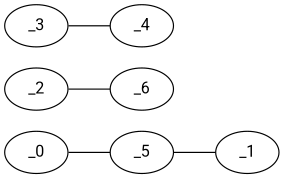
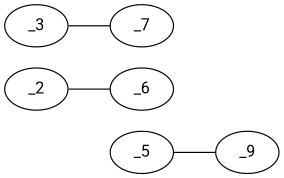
node "_4": label "_4" -> "_7"
node "_0": removed
node "_1": label "_1" -> "_9"
